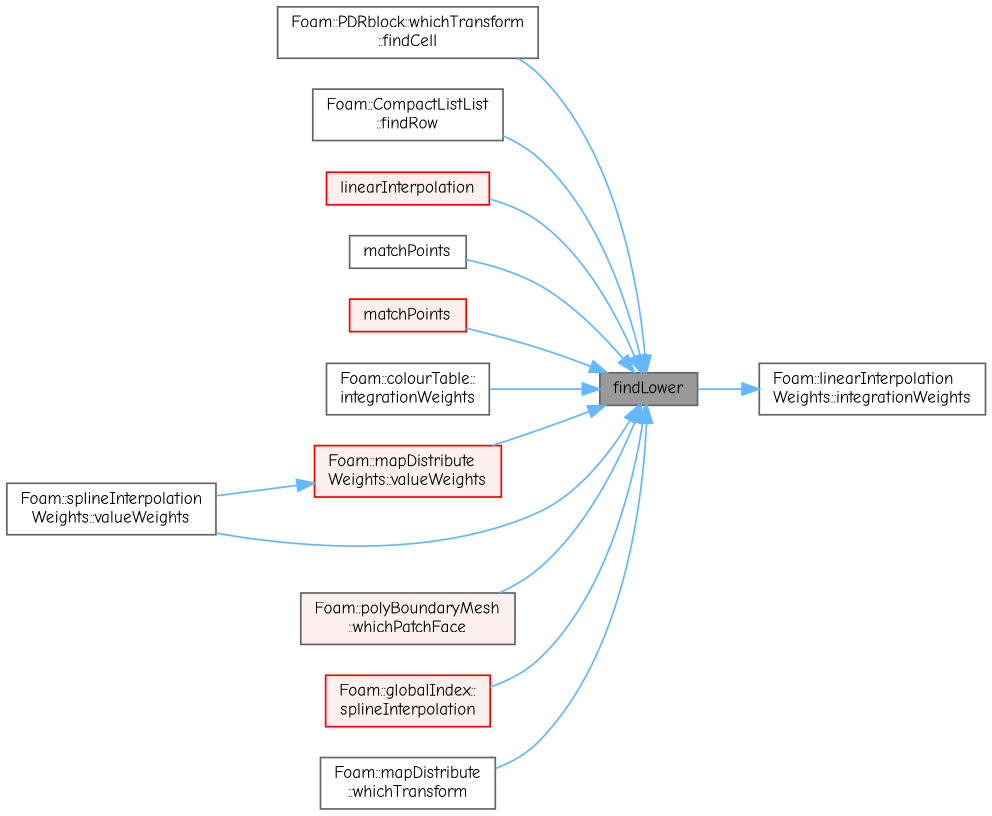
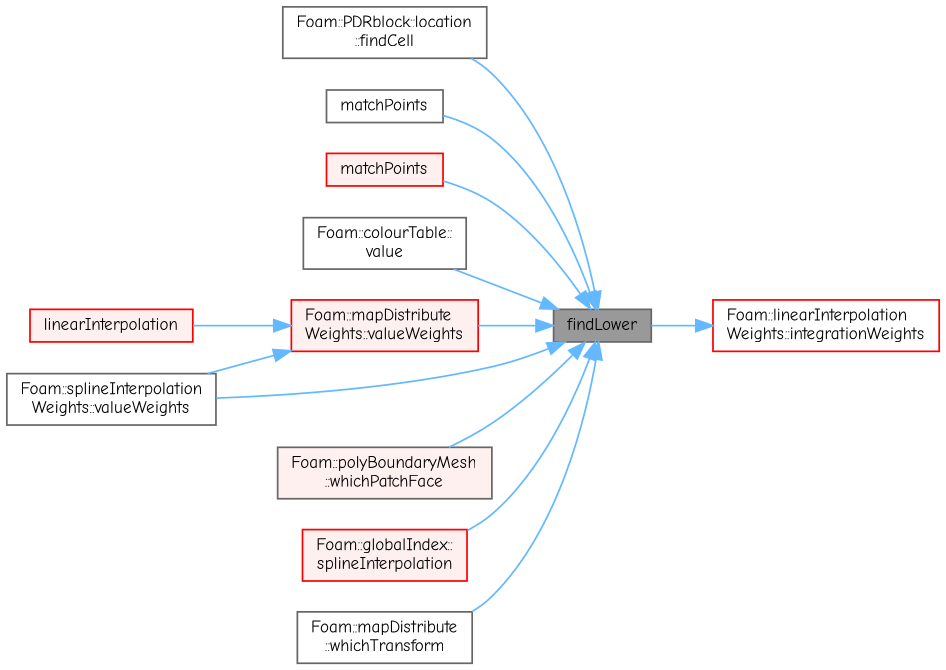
node "Foam::PDRblock::whichTransform ::findCell": label "Foam::PDRblock::whichTransform ::findCell" -> "Foam::PDRblock::location ::findCell"
node "Foam::CompactListList ::findRow": removed
edge "linearInterpolation" -> "findLower": now "linearInterpolation" -> "Foam::mapDistribute Weights::valueWeights"
node "Foam::colourTable:: integrationWeights": label "Foam::colourTable:: integrationWeights" -> "Foam::colourTable:: value"
node "Foam::linearInterpolation Weights::integrationWeights": color grey40 -> red
